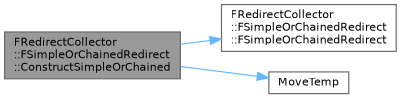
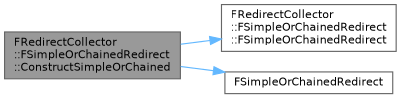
node "MoveTemp": label "MoveTemp" -> "FSimpleOrChainedRedirect"
